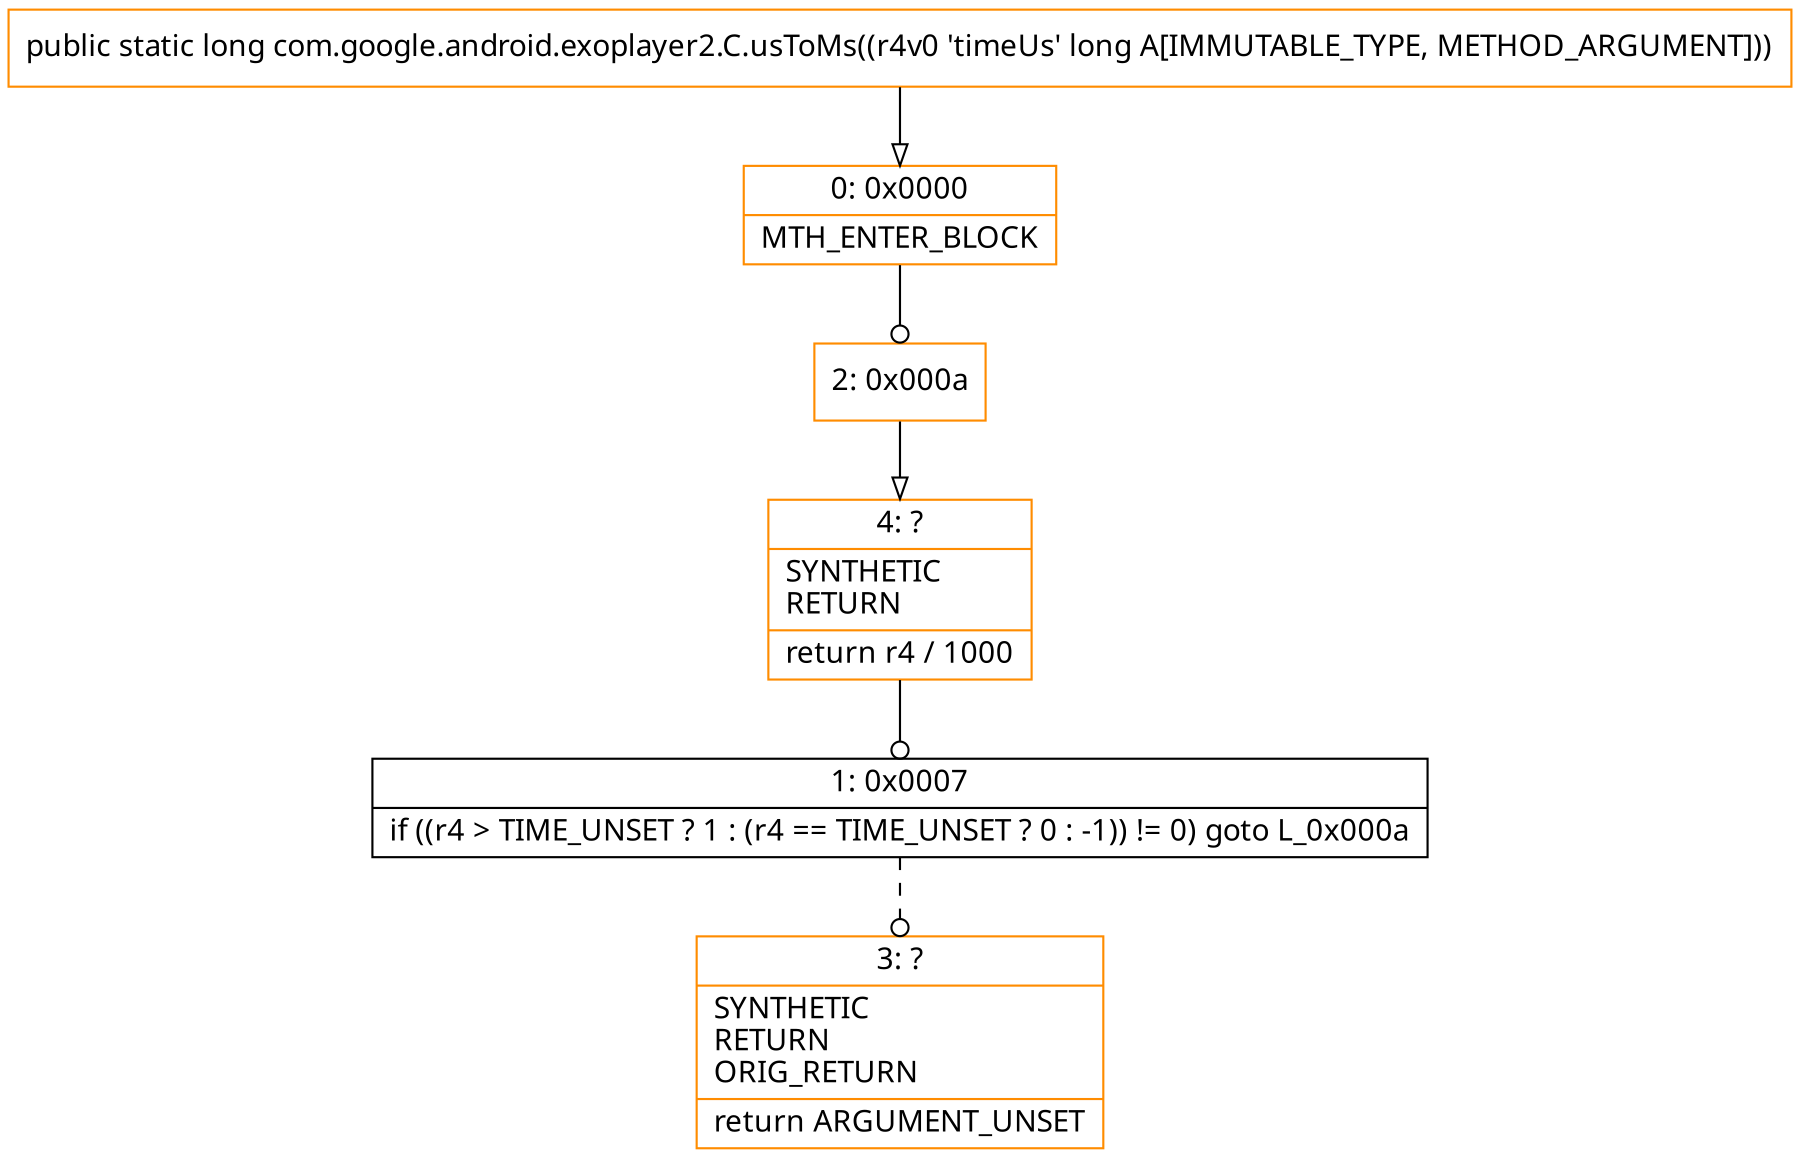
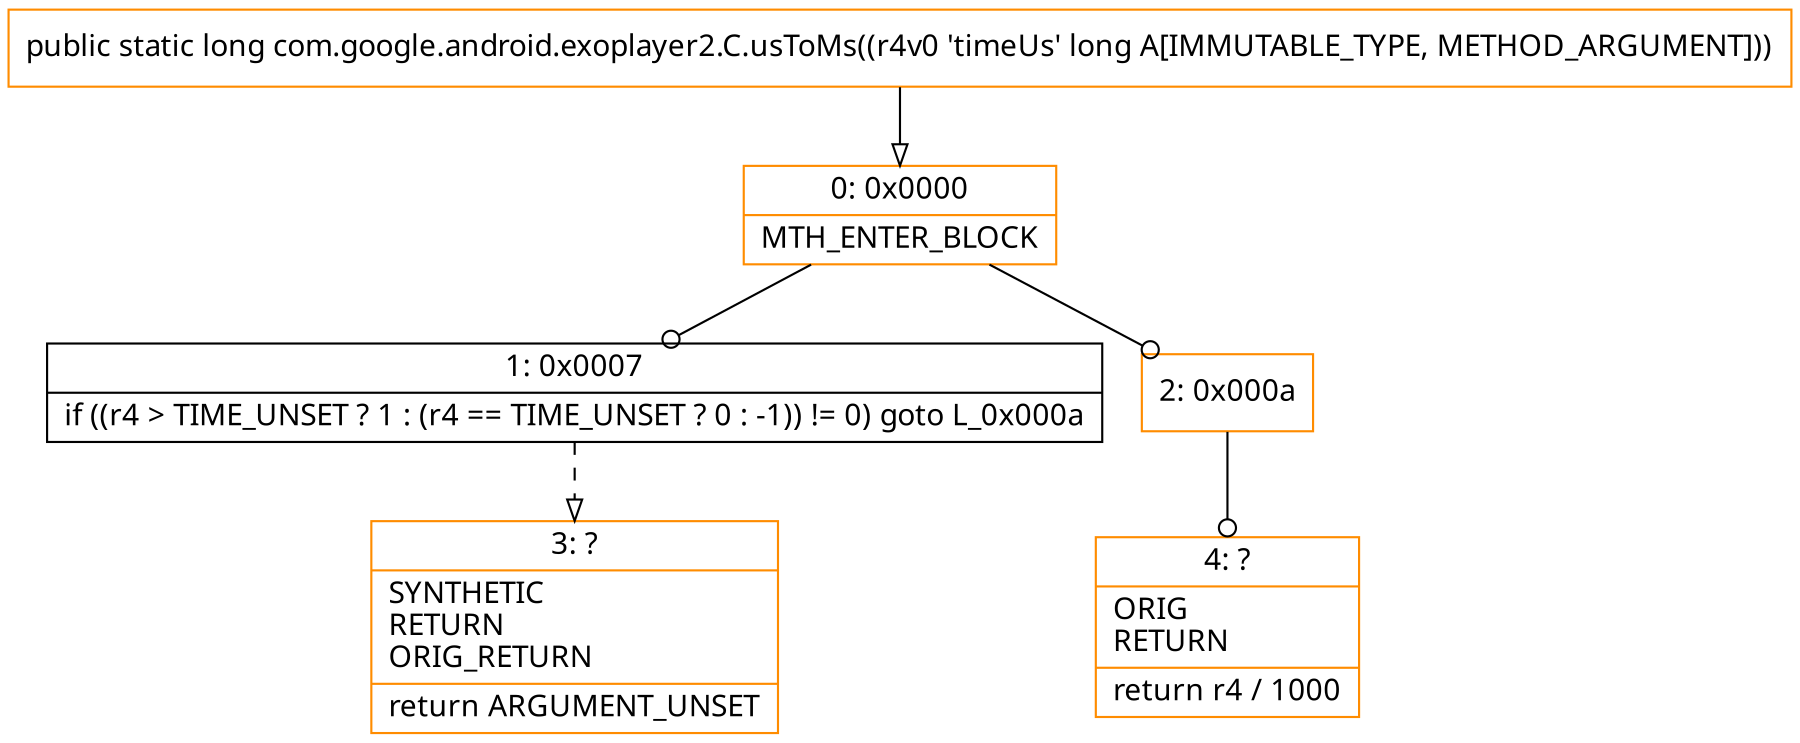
edge "2: 0x000a" -> "4: ?": arrowhead onormal -> odot
node "4: ?": text "SYNTHETIC" -> "ORIG"
edge "4: ?" -> "1: 0x0007": now "0: 0x0000" -> "1: 0x0007"
edge "1: 0x0007" -> "3: ?": arrowhead odot -> onormal
